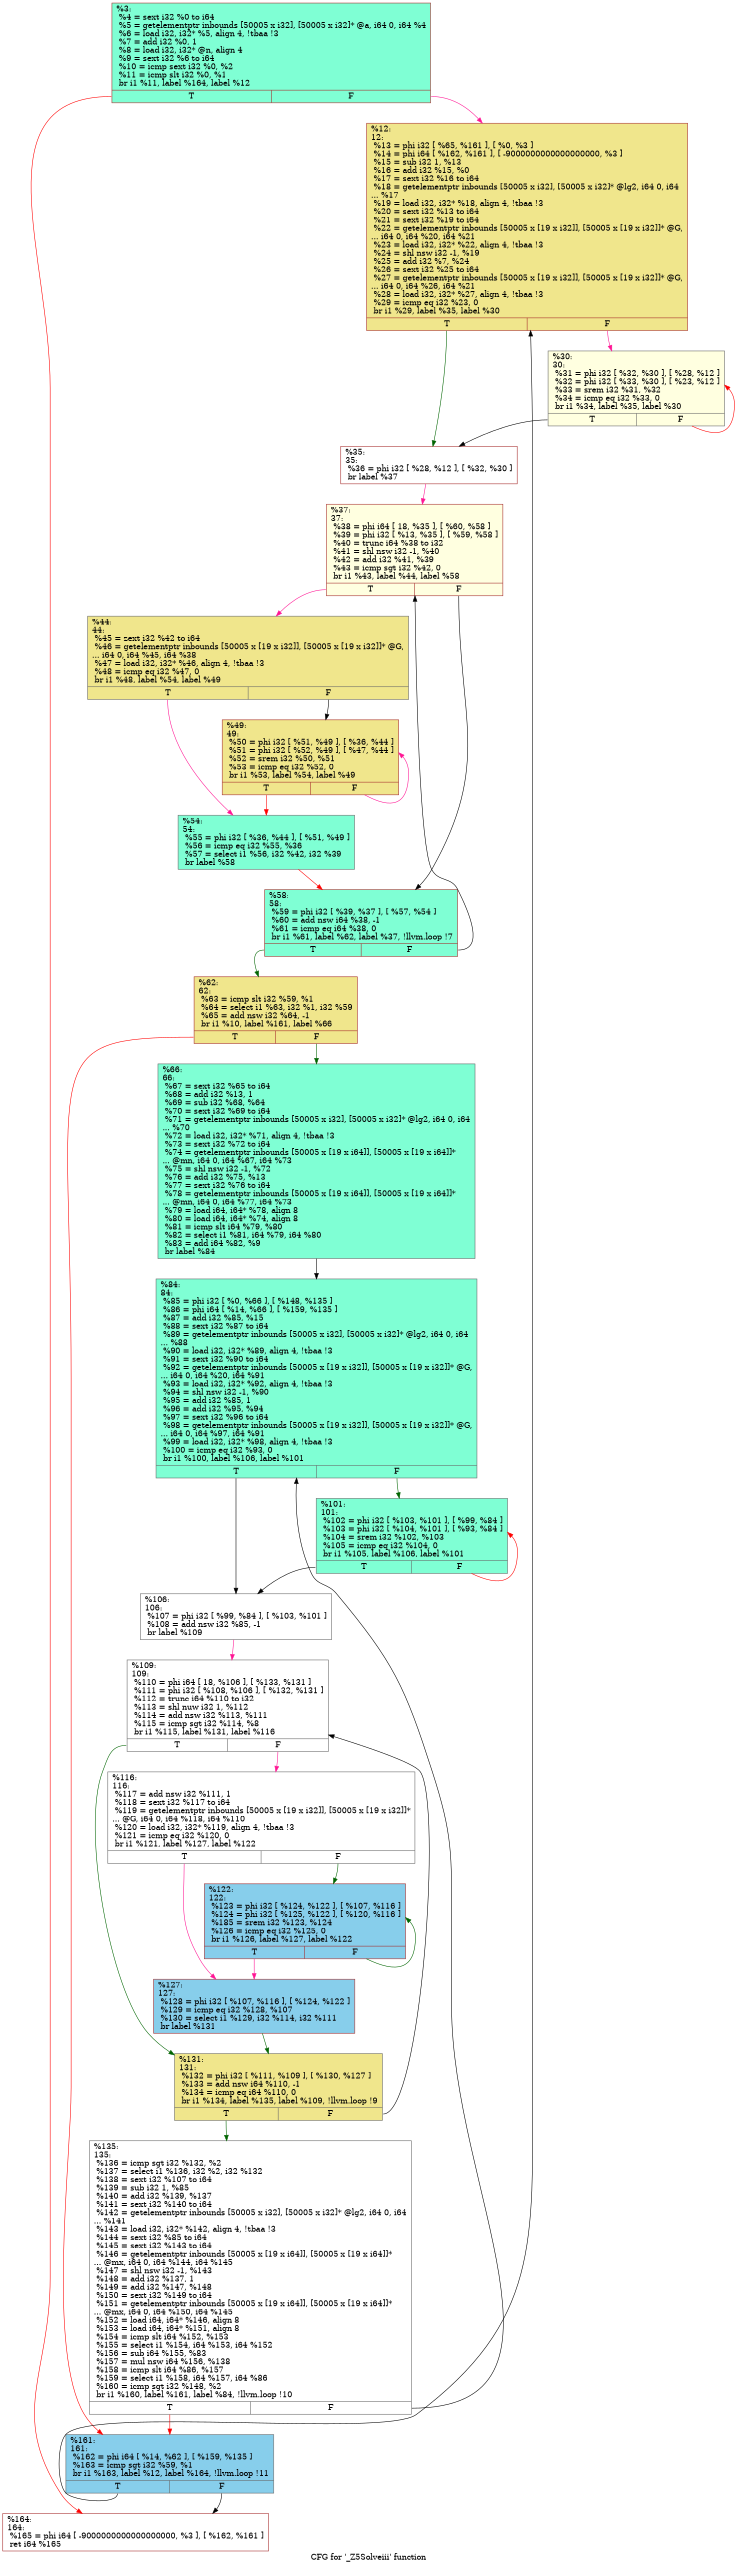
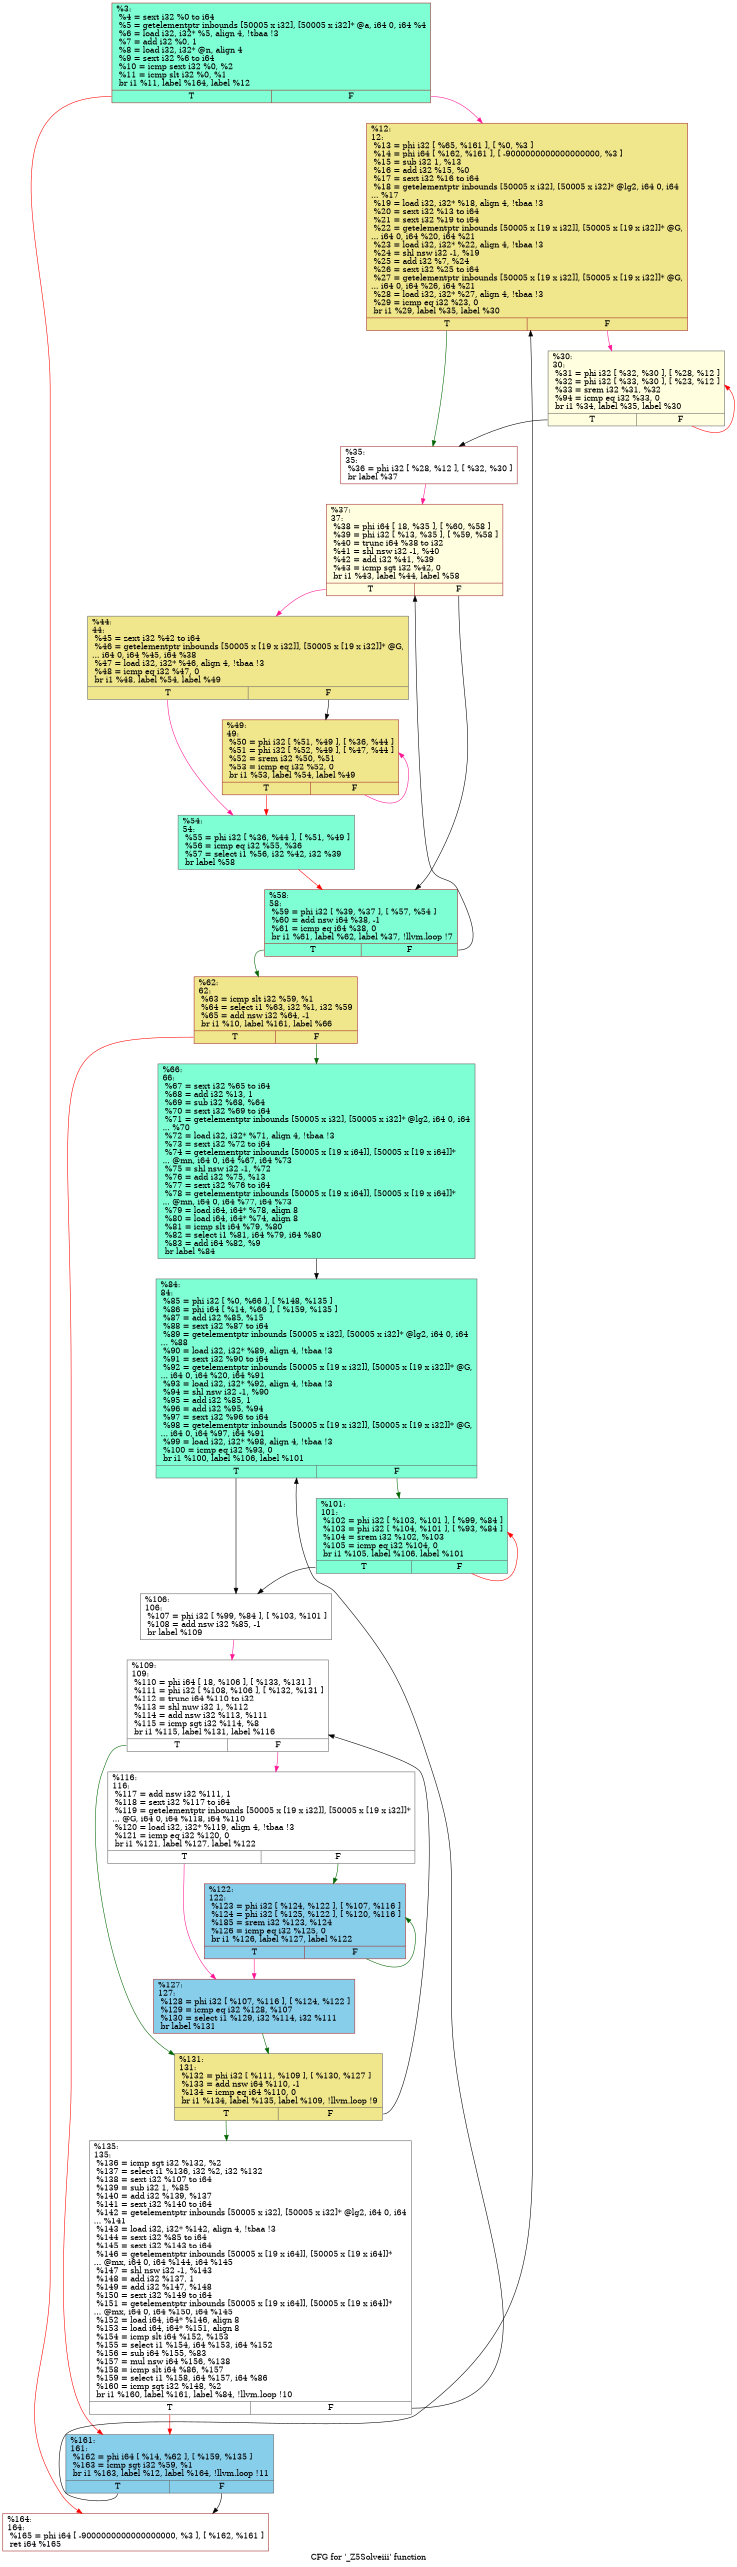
node "%30:": text "%34 = icmp eq i32 %33, 0" -> "%94 = icmp eq i32 %33, 0"
